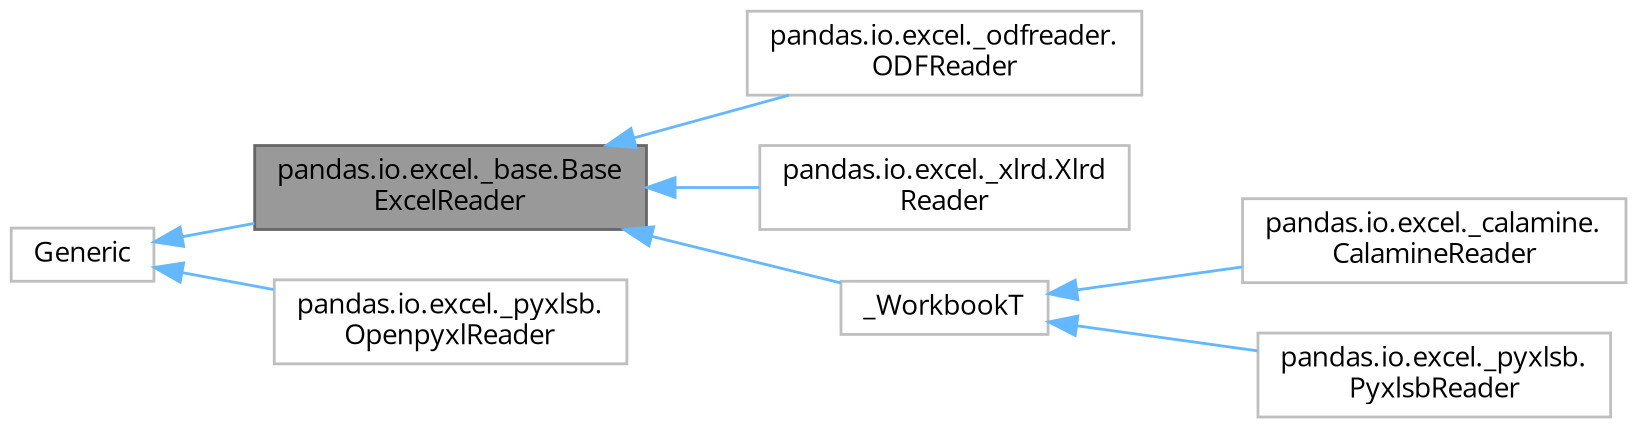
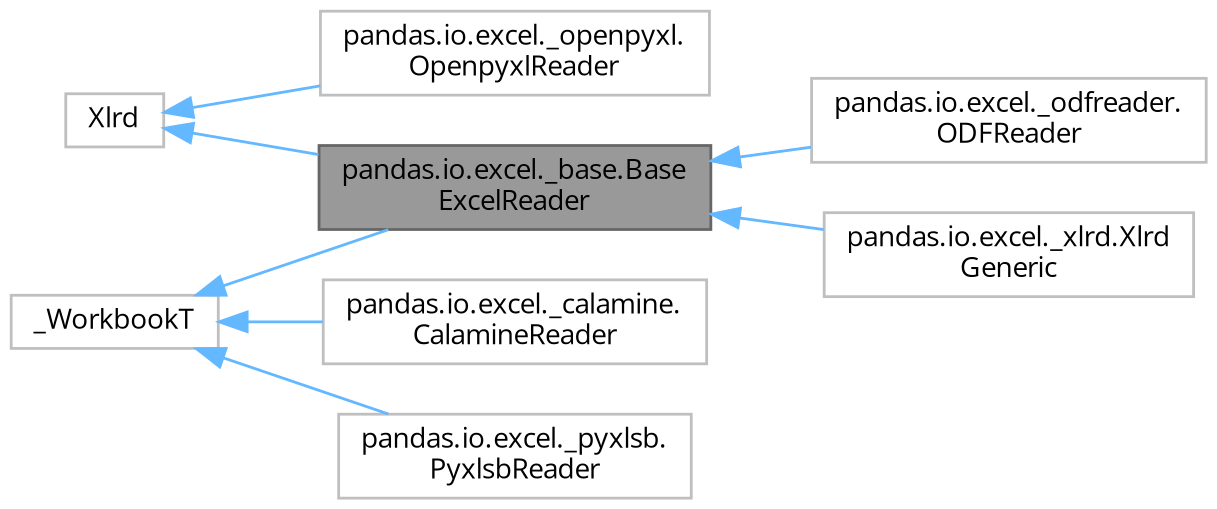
node "pandas.io.excel._xlrd.Xlrd Reader": label "pandas.io.excel._xlrd.Xlrd Reader" -> "pandas.io.excel._xlrd.Xlrd Generic"
node "Generic": label "Generic" -> "Xlrd"
edge "_WorkbookT" -> "pandas.io.excel._base.Base ExcelReader": reversed
node "pandas.io.excel._pyxlsb. OpenpyxlReader": label "pandas.io.excel._pyxlsb. OpenpyxlReader" -> "pandas.io.excel._openpyxl. OpenpyxlReader"
